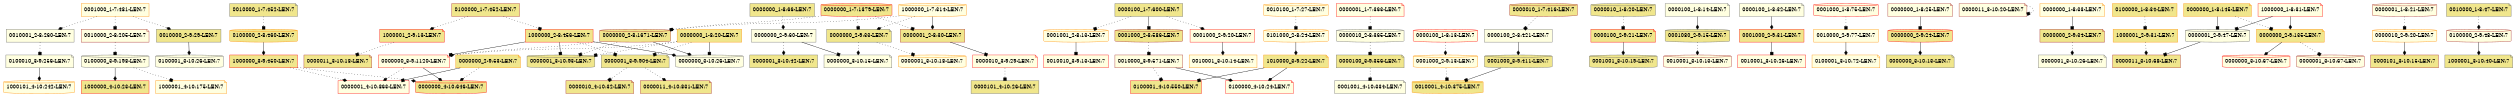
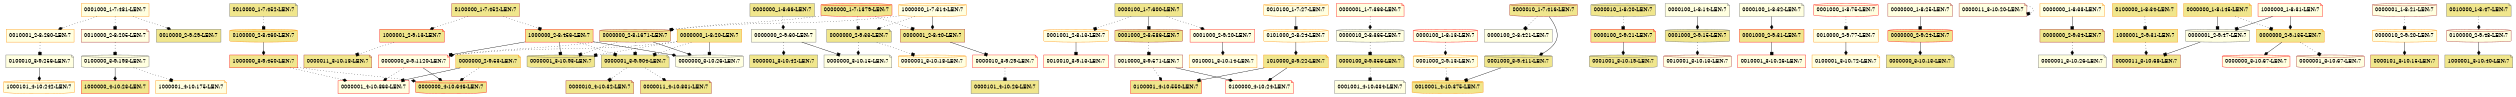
edge "0010100_1-7:27-LEN:7" -> "0101000_2-8:24-LEN:7": style dotted -> solid
edge "0000001_1-7:363-LEN:7" -> "0000010_2-8:365-LEN:7": arrowhead box -> diamond
node "0010001_2-8:260-LEN:7": color gray40 -> darkorange
node "0000001_2-8:30-LEN:7": label "0000001_2-8:30-LEN:7" -> "0000001_2-8:40-LEN:7"
node "0001080_2-9:15-LEN:7": label "0001080_2-9:15-LEN:7" -> "0001000_2-9:15-LEN:7"
edge "0000100_2-8:421-LEN:7" -> "0001000_3-9:411-LEN:7": now "0000010_1-7:416-LEN:7" -> "0001000_3-9:411-LEN:7"
edge "0000000_2-8:1671-LEN:7" -> "0000001_3-9:904-LEN:7": added
node "0100001_3-10:26-LEN:7": removed
edge "0010000_3-9:571-LEN:7" -> "0100001_4-10:550-LEN:7": arrowhead box -> diamond
